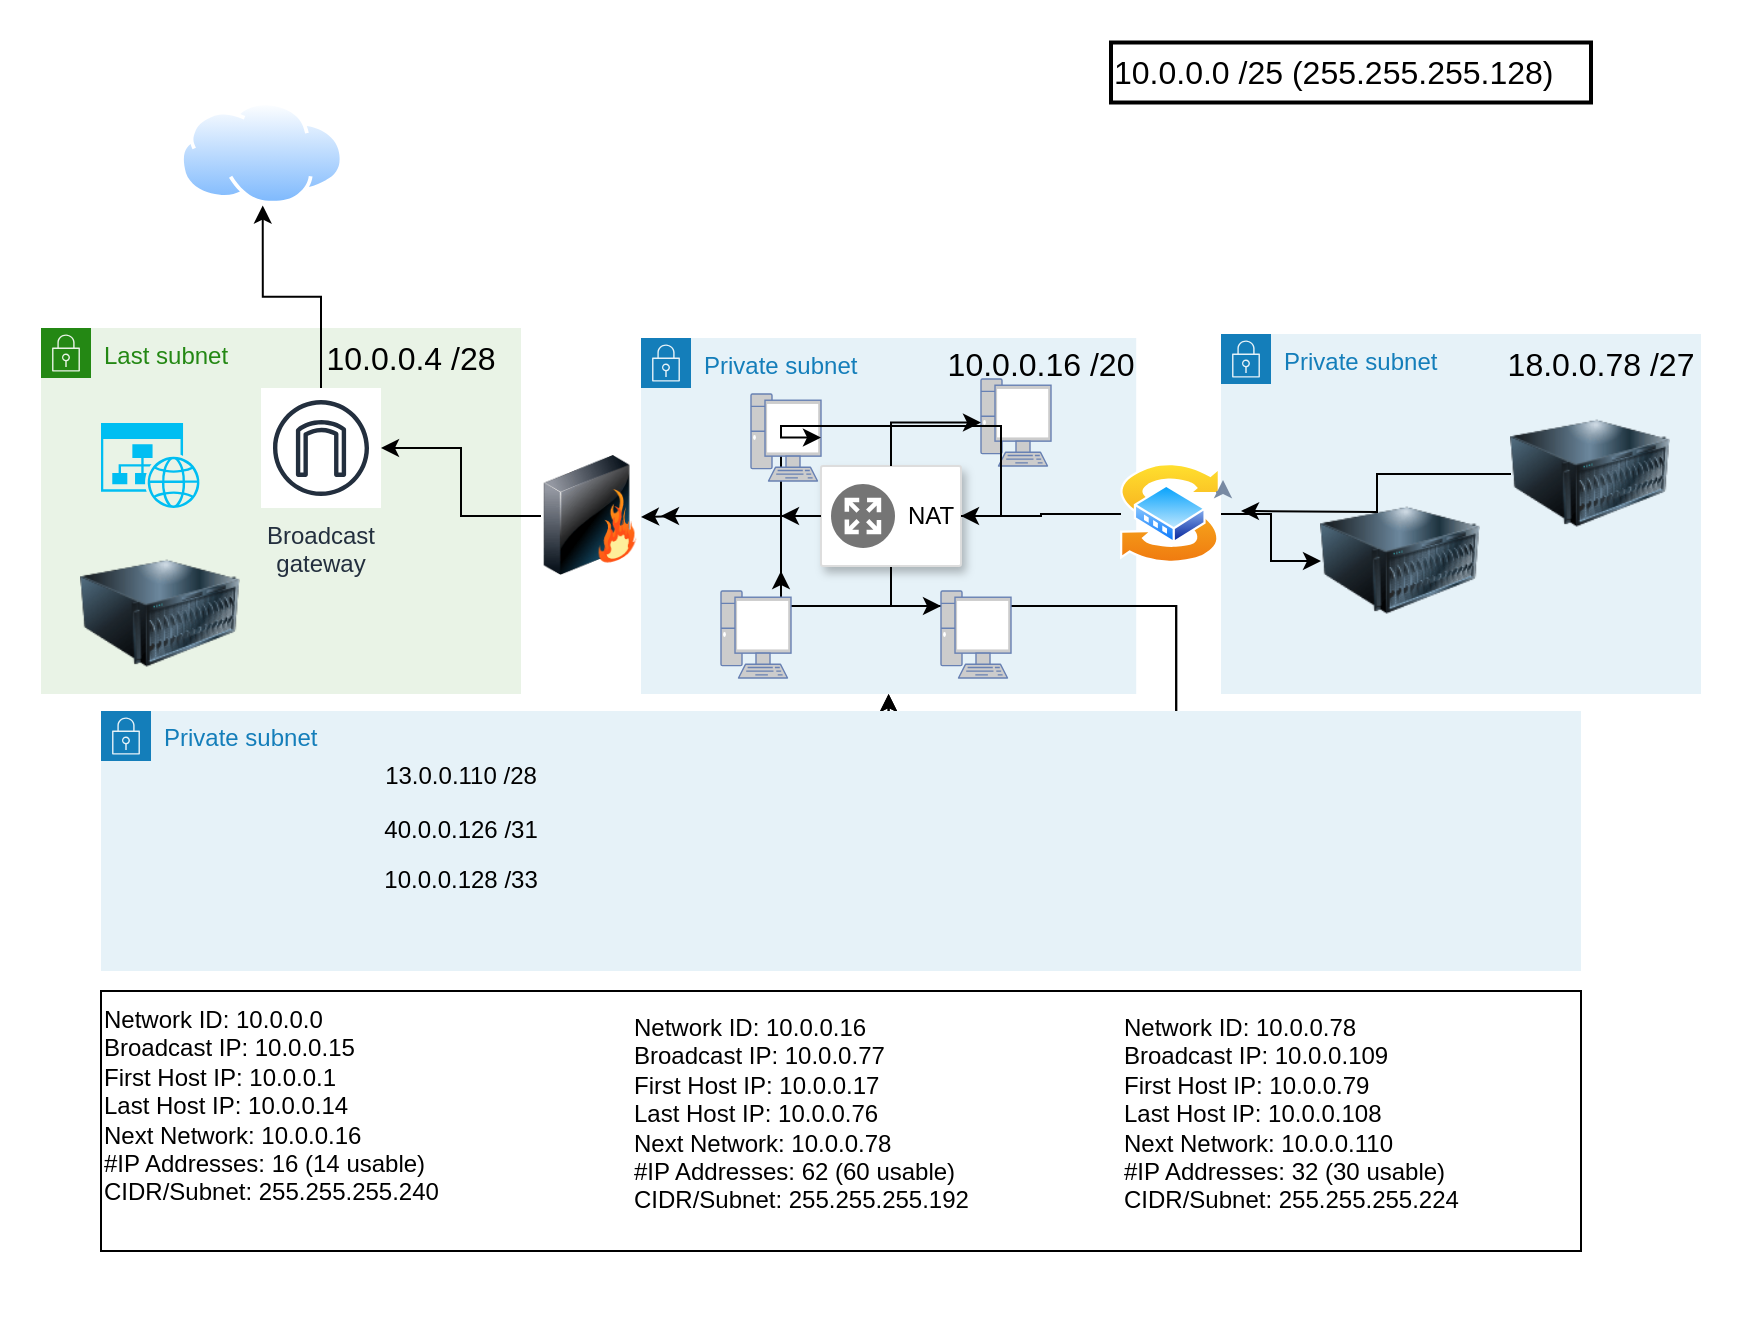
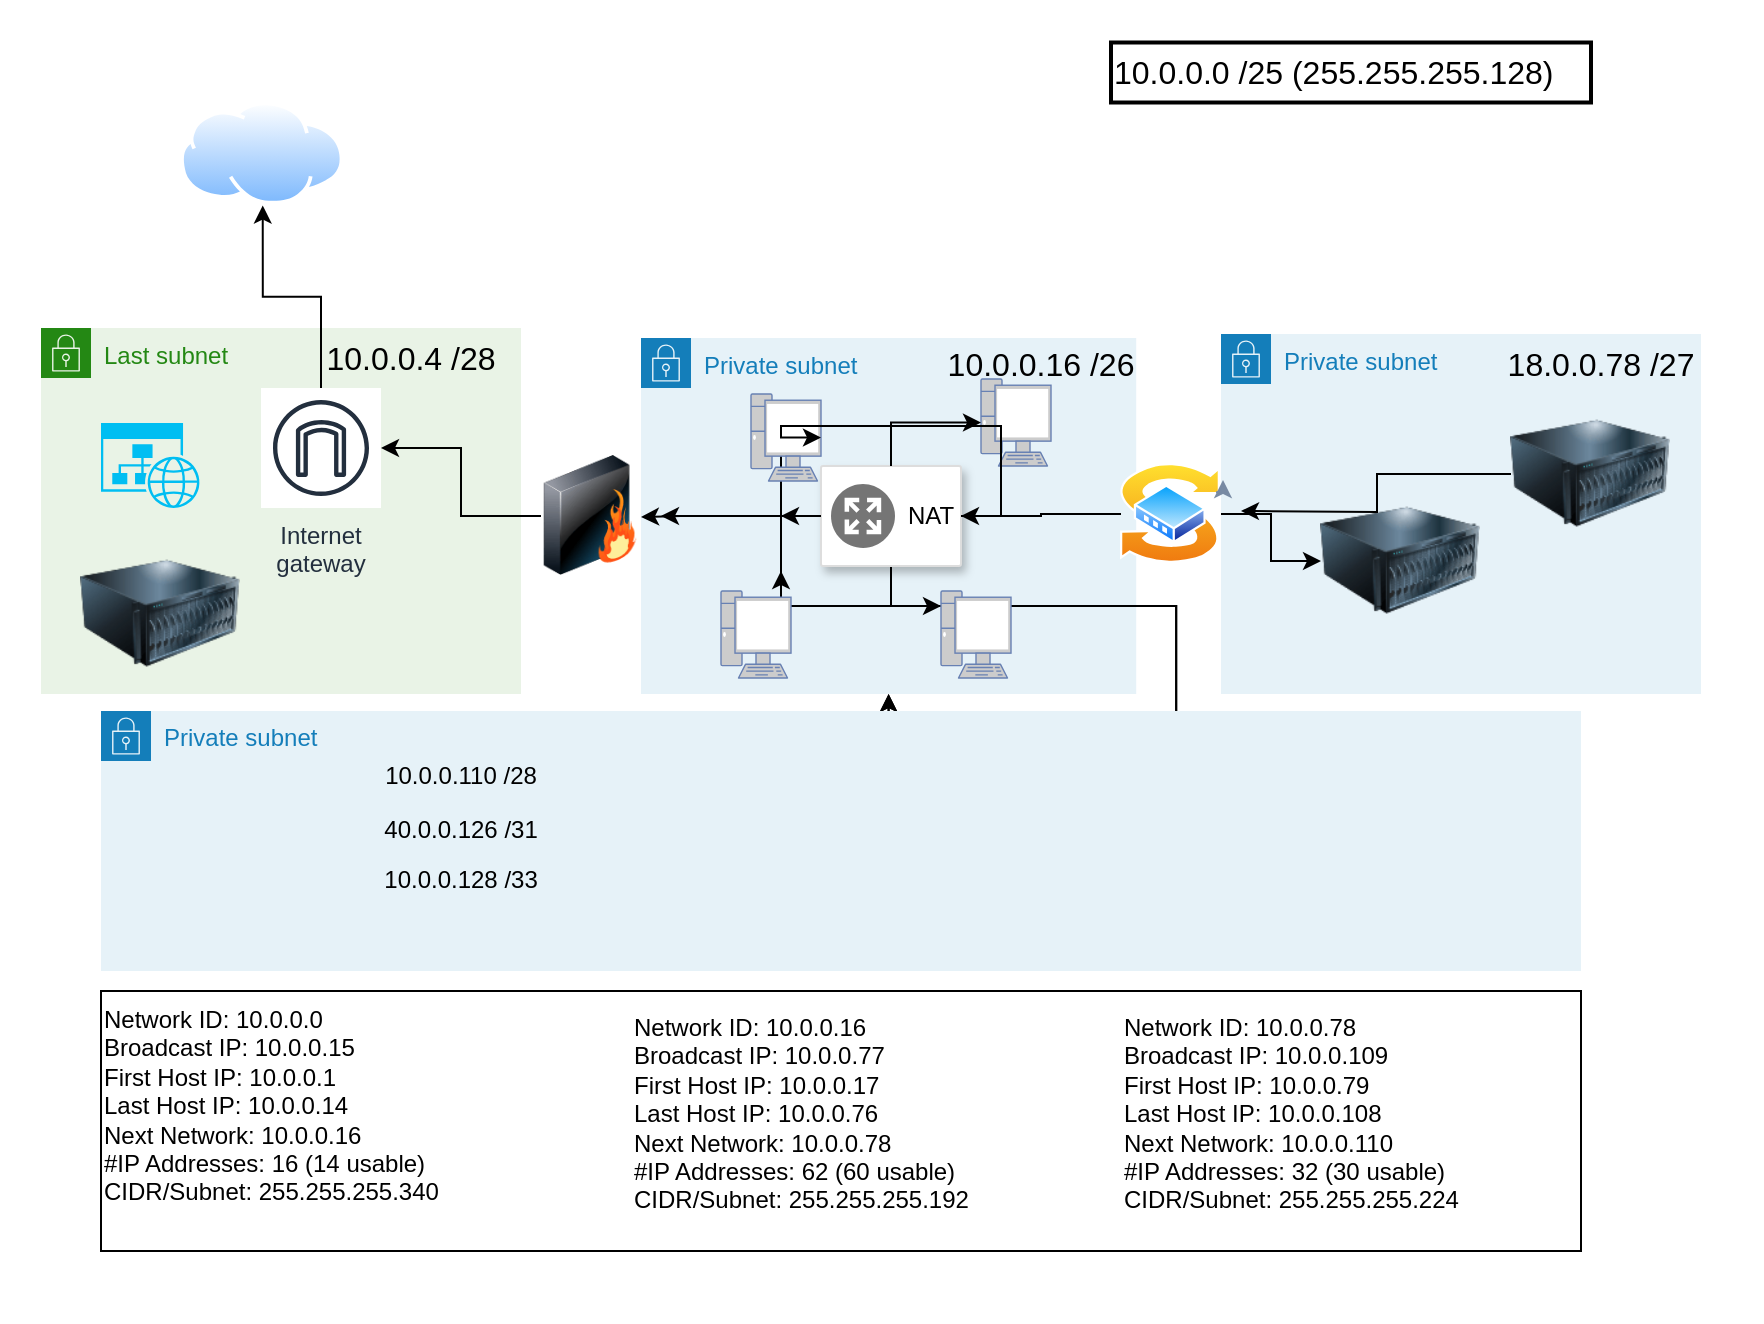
node "10.0.0.16 /20": label "10.0.0.16 /20" -> "10.0.0.16 /26"
node "Broadcast gateway": label "Broadcast gateway" -> "Internet gateway"
node "13.0.0.110 /28": label "13.0.0.110 /28" -> "10.0.0.110 /28"
node "Network ID: 10.0.0.0 Broadcast IP: 10.0.0.15 First Host IP: 10.0.0.1 Last Host IP: 10.0.0.14 Next Network: 10.0.0.16 #IP Addresses: 16 (14 usable) CIDR/Subnet: 255.255.255.240": label "Network ID: 10.0.0.0 Broadcast IP: 10.0.0.15 First Host IP: 10.0.0.1 Last Host IP: 10.0.0.14 Next Network: 10.0.0.16 #IP Addresses: 16 (14 usable) CIDR/Subnet: 255.255.255.240" -> "Network ID: 10.0.0.0 Broadcast IP: 10.0.0.15 First Host IP: 10.0.0.1 Last Host IP: 10.0.0.14 Next Network: 10.0.0.16 #IP Addresses: 16 (14 usable) CIDR/Subnet: 255.255.255.340"
